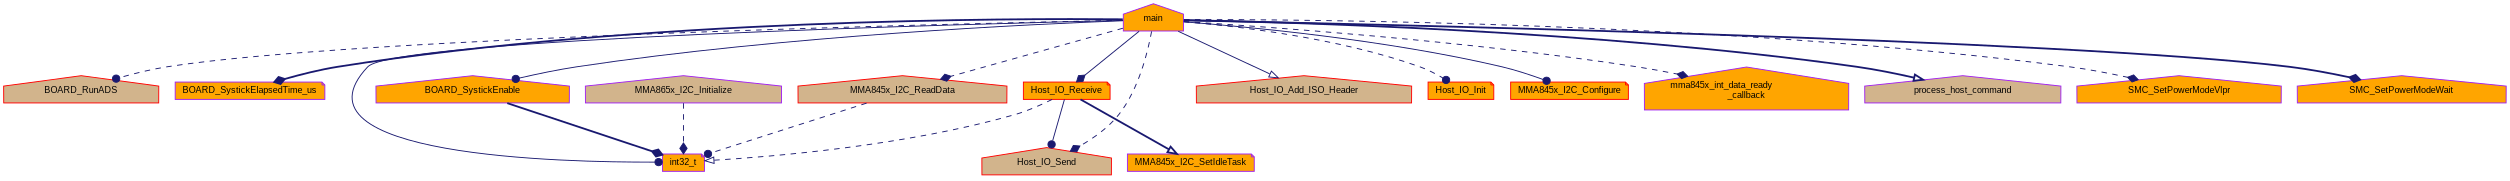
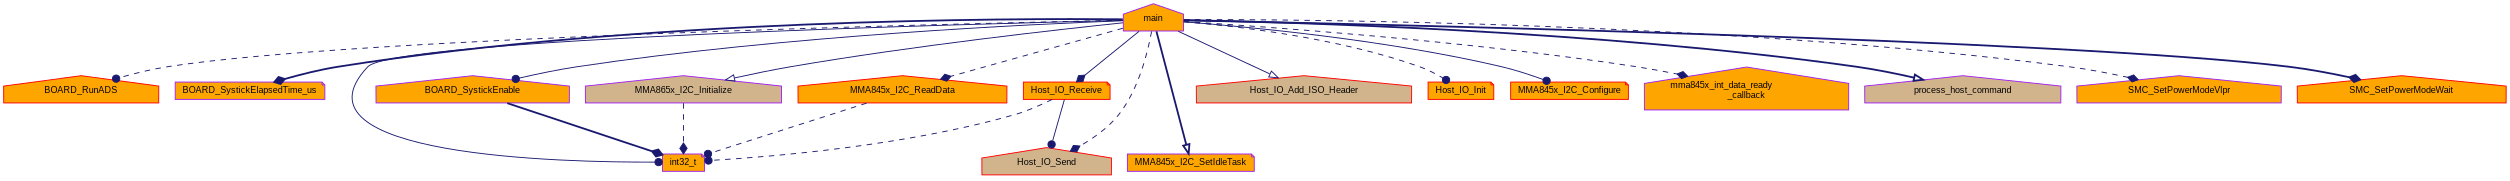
edge "main" -> "MMA865x_I2C_Initialize": added
node "BOARD_RunADS": fillcolor tan -> orange
node "MMA845x_I2C_ReadData": fillcolor tan -> orange
node "SMC_SetPowerModeWait": color purple -> red
edge "Host_IO_Receive" -> "MMA845x_I2C_SetIdleTask": now "main" -> "MMA845x_I2C_SetIdleTask"
edge "Host_IO_Receive" -> "int32_t": arrowhead onormal -> dot
